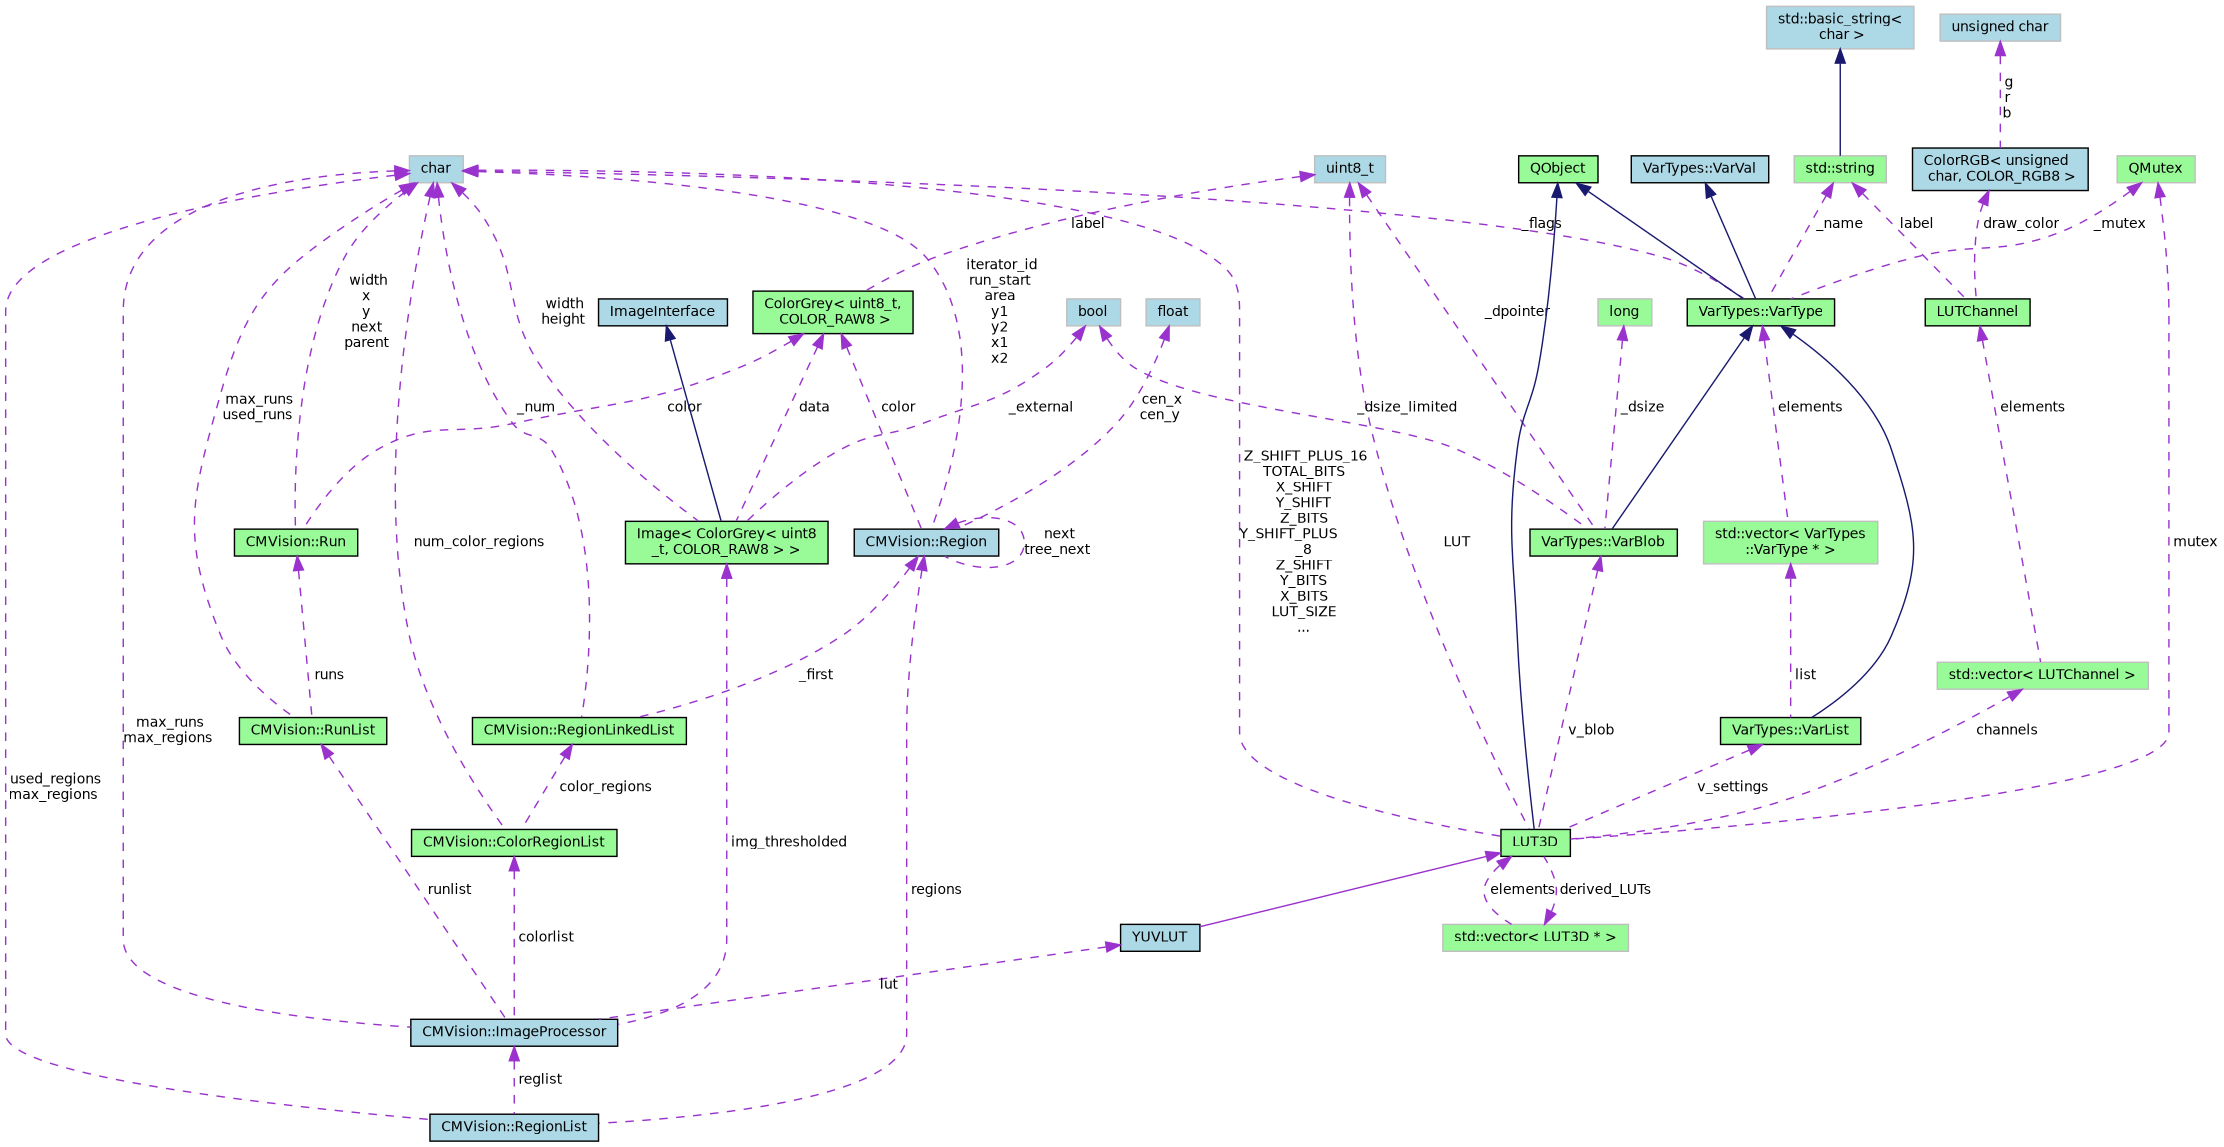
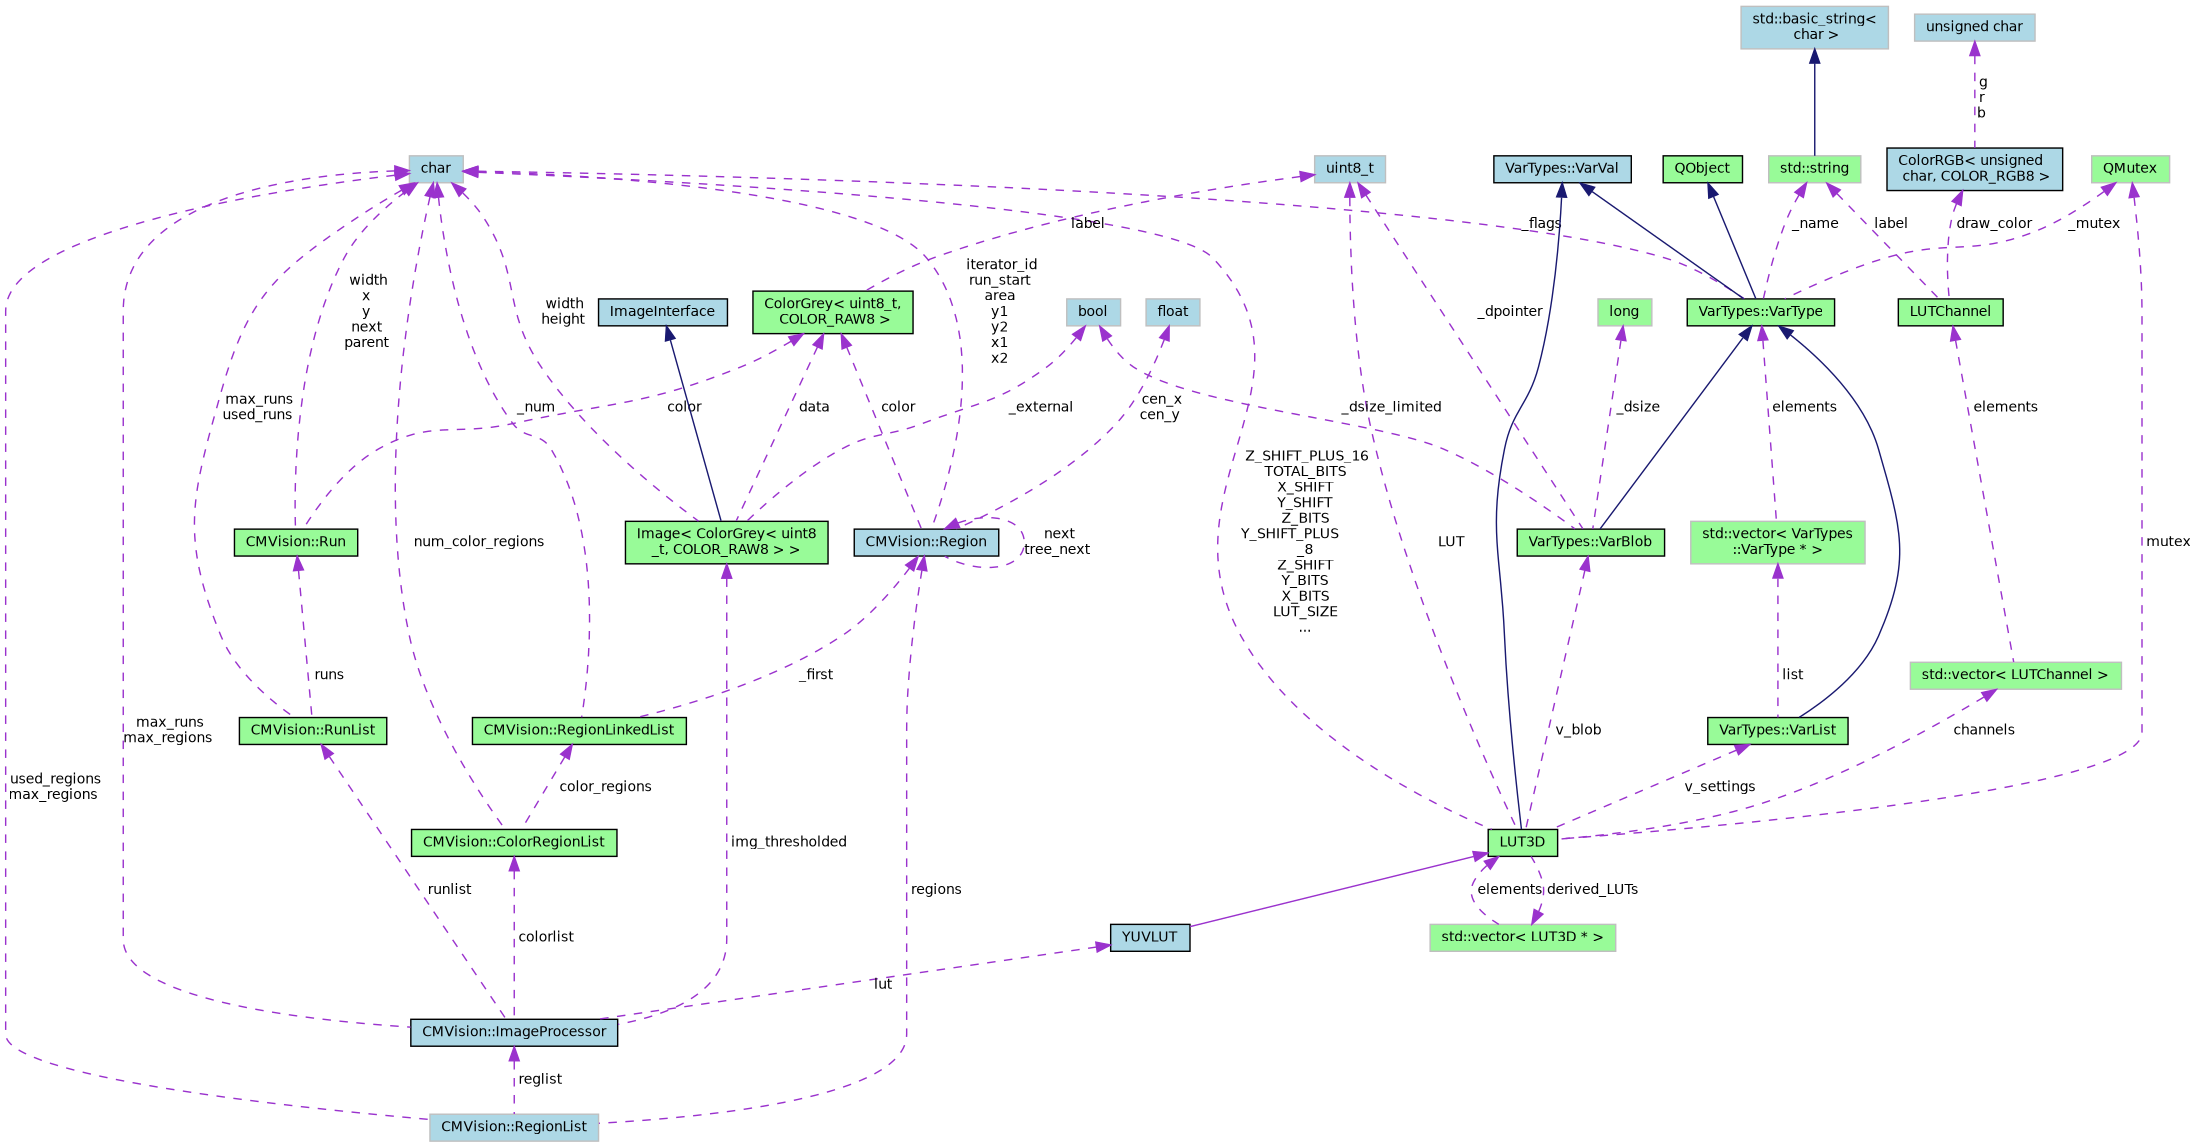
edge "LUT3D" -> "QObject": now "LUT3D" -> "VarTypes::VarVal"
node "CMVision::RegionList": color black -> grey75
